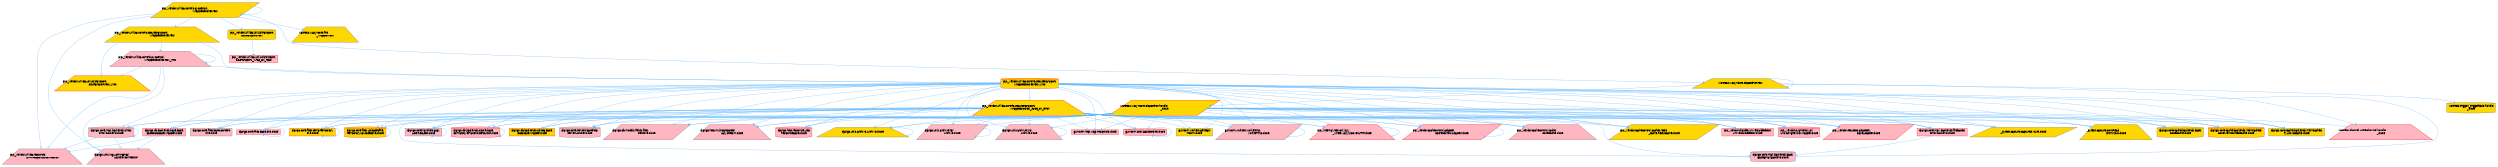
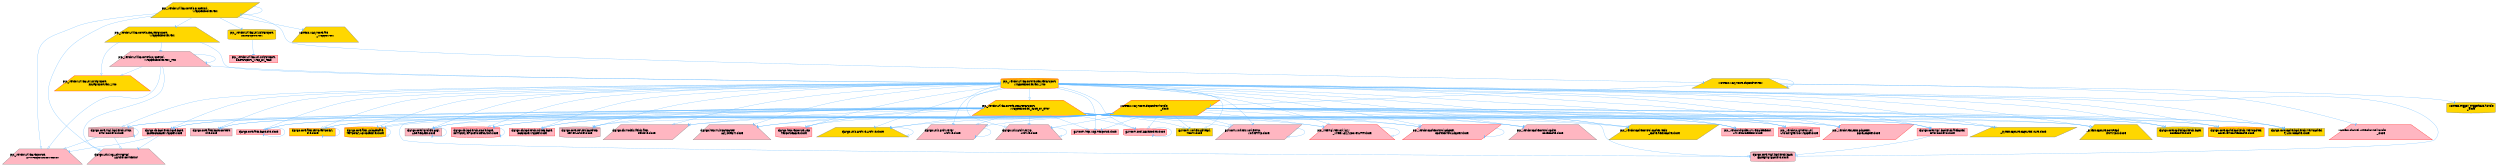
edge "waitress.wasyncore.dispatcher.handle _close" -> "waitress.channel.HTTPChannel.handle _close": now "waitress.wasyncore.dispatcher.handle _close" -> "django.core.files.base.File.close"
node "django.db.backends.sqlite3.base. DatabaseWrapper.close": fillcolor gold -> lightpink
